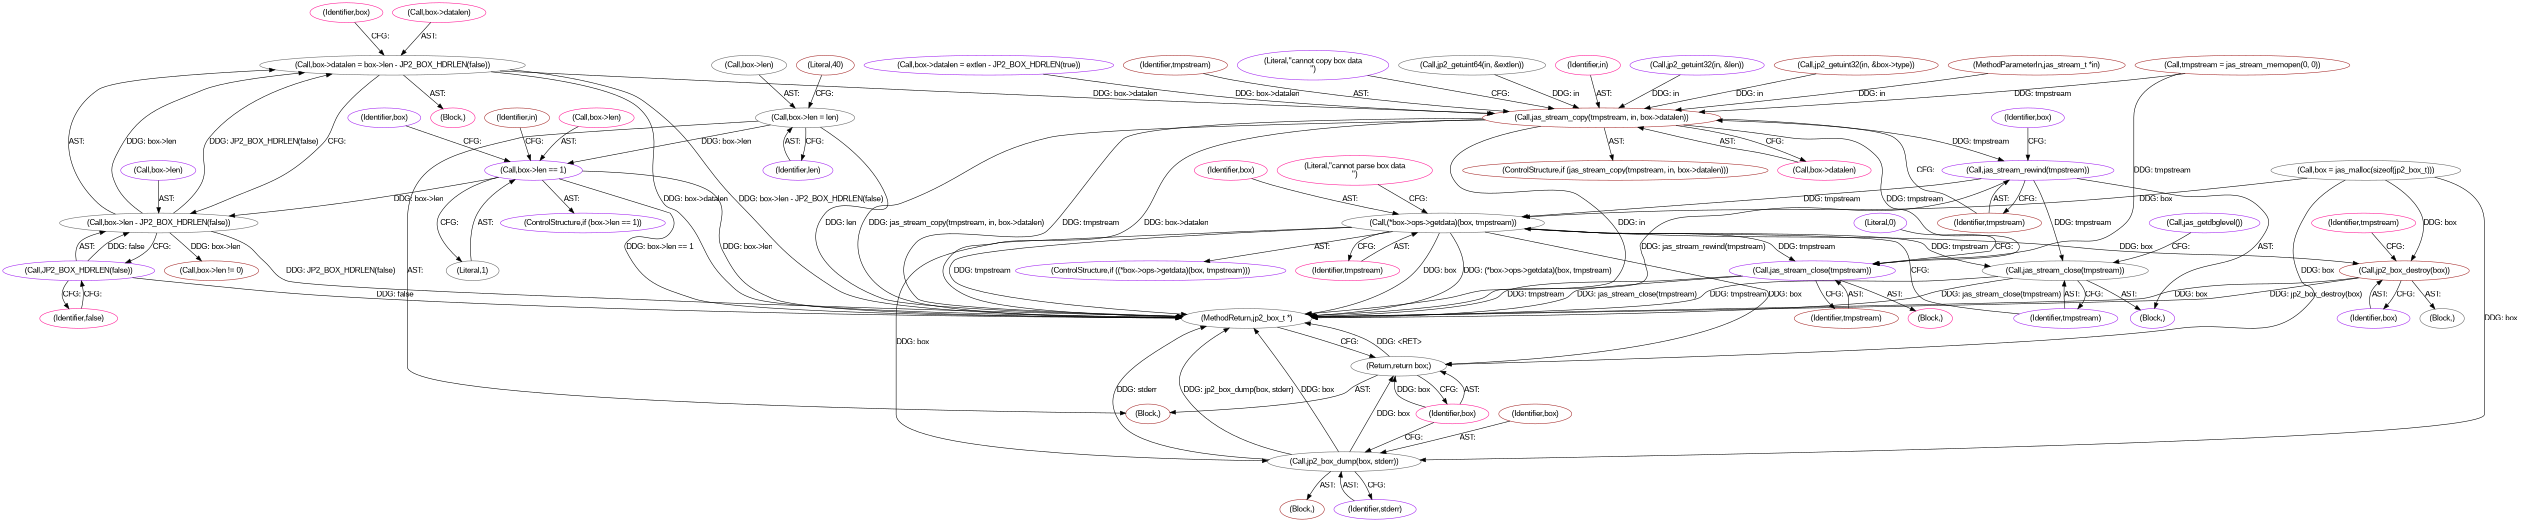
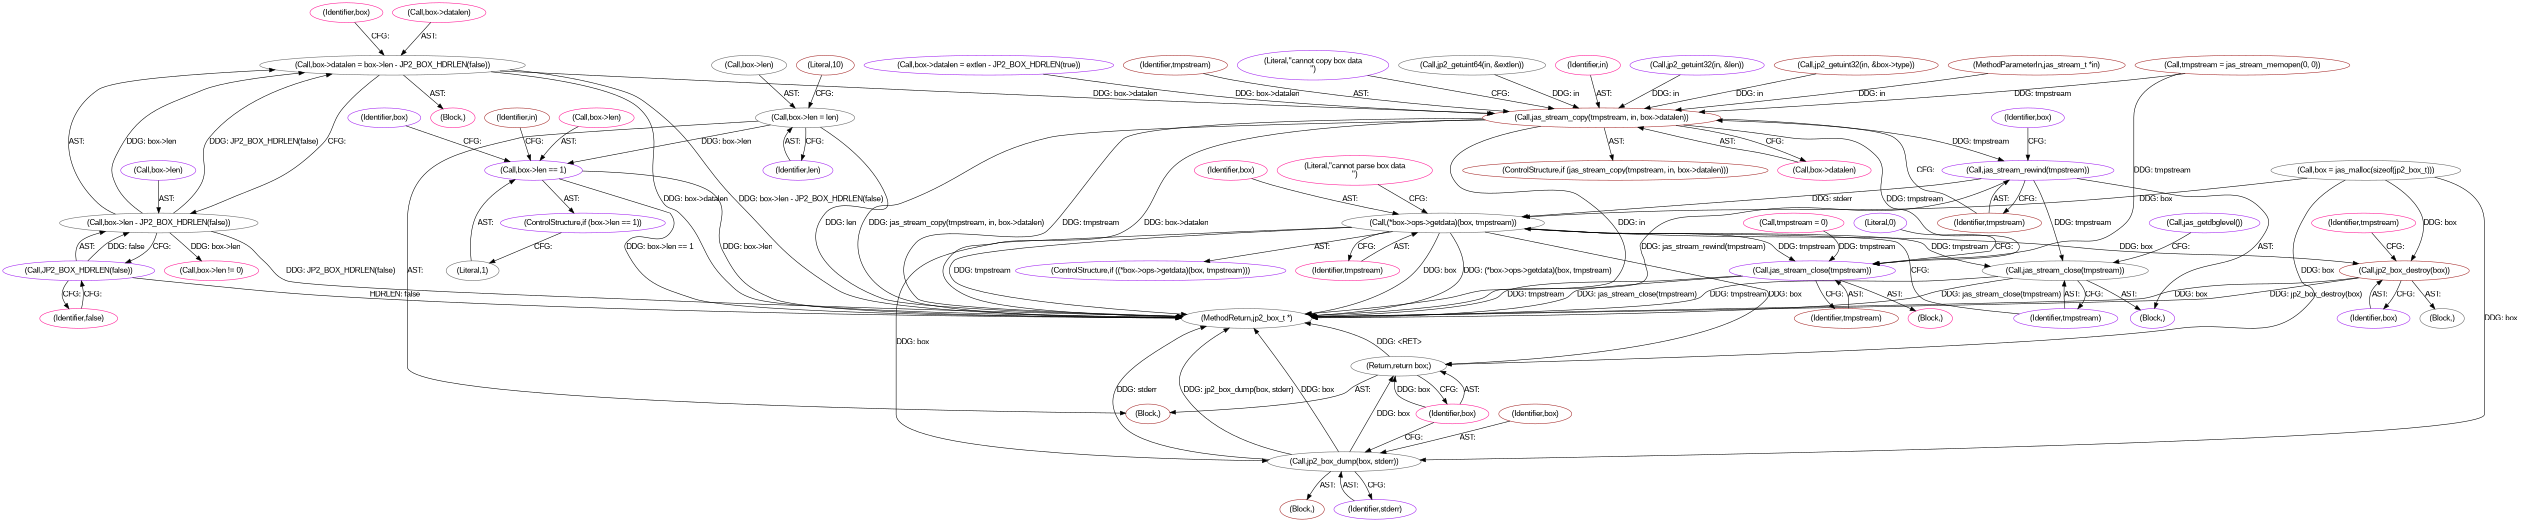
node "(Literal,40)": label "(Literal,40)" -> "(Literal,10)"
edge "(Call,box->len == 1)" -> "(Call,box->len - JP2_BOX_HDRLEN(false))": removed, label "DDG: box->len"
edge "(Call,jas_stream_rewind(tmpstream))" -> "(Call,(*box->ops->getdata)(box, tmpstream))": label "DDG: tmpstream" -> "DDG: stderr"
edge "(Call,box->len == 1)" -> "(Literal,1)": now "(ControlStructure,if (box->len == 1))" -> "(Literal,1)"
node "(Call,tmpstream = 0)": added
node "(Call,box->len != 0)": color brown -> deeppink
edge "(Call,JP2_BOX_HDRLEN(false))" -> "(MethodReturn,jp2_box_t *)": label "DDG: false" -> "HDRLEN: false"
edge "(MethodReturn,jp2_box_t *)" -> "(Return,return box;)": removed, label "CFG:"
